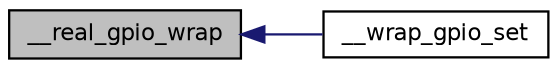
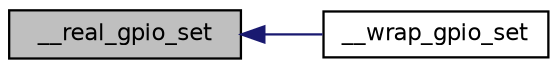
node "__real_gpio_wrap": label "__real_gpio_wrap" -> "__real_gpio_set"
